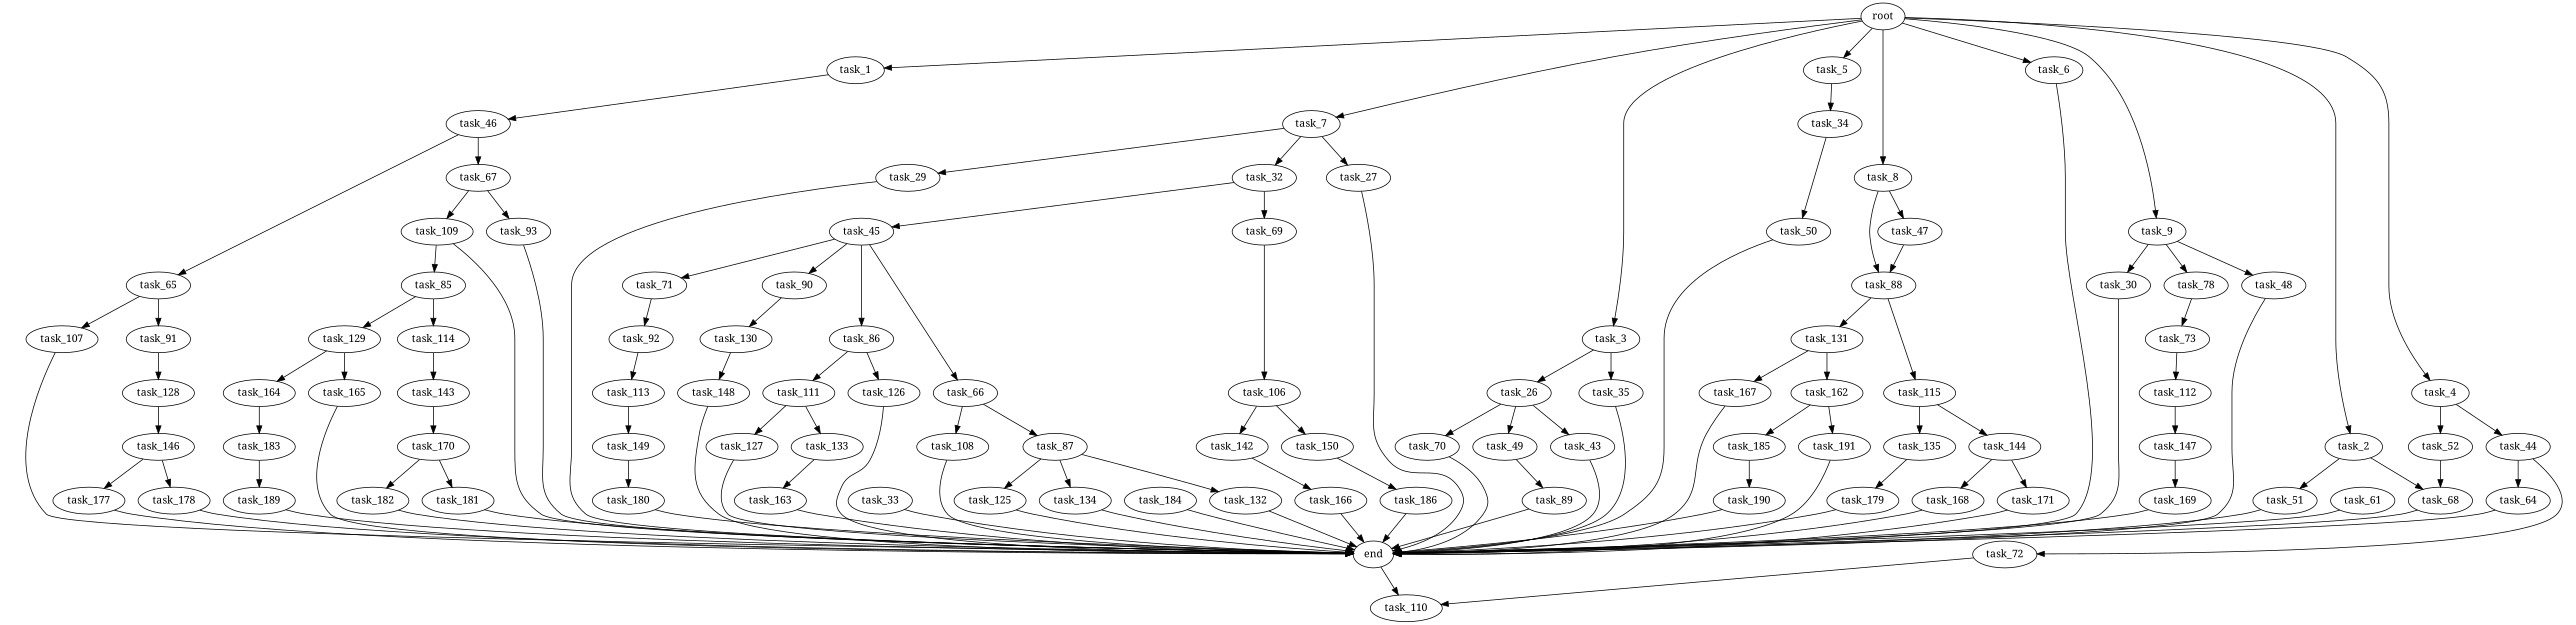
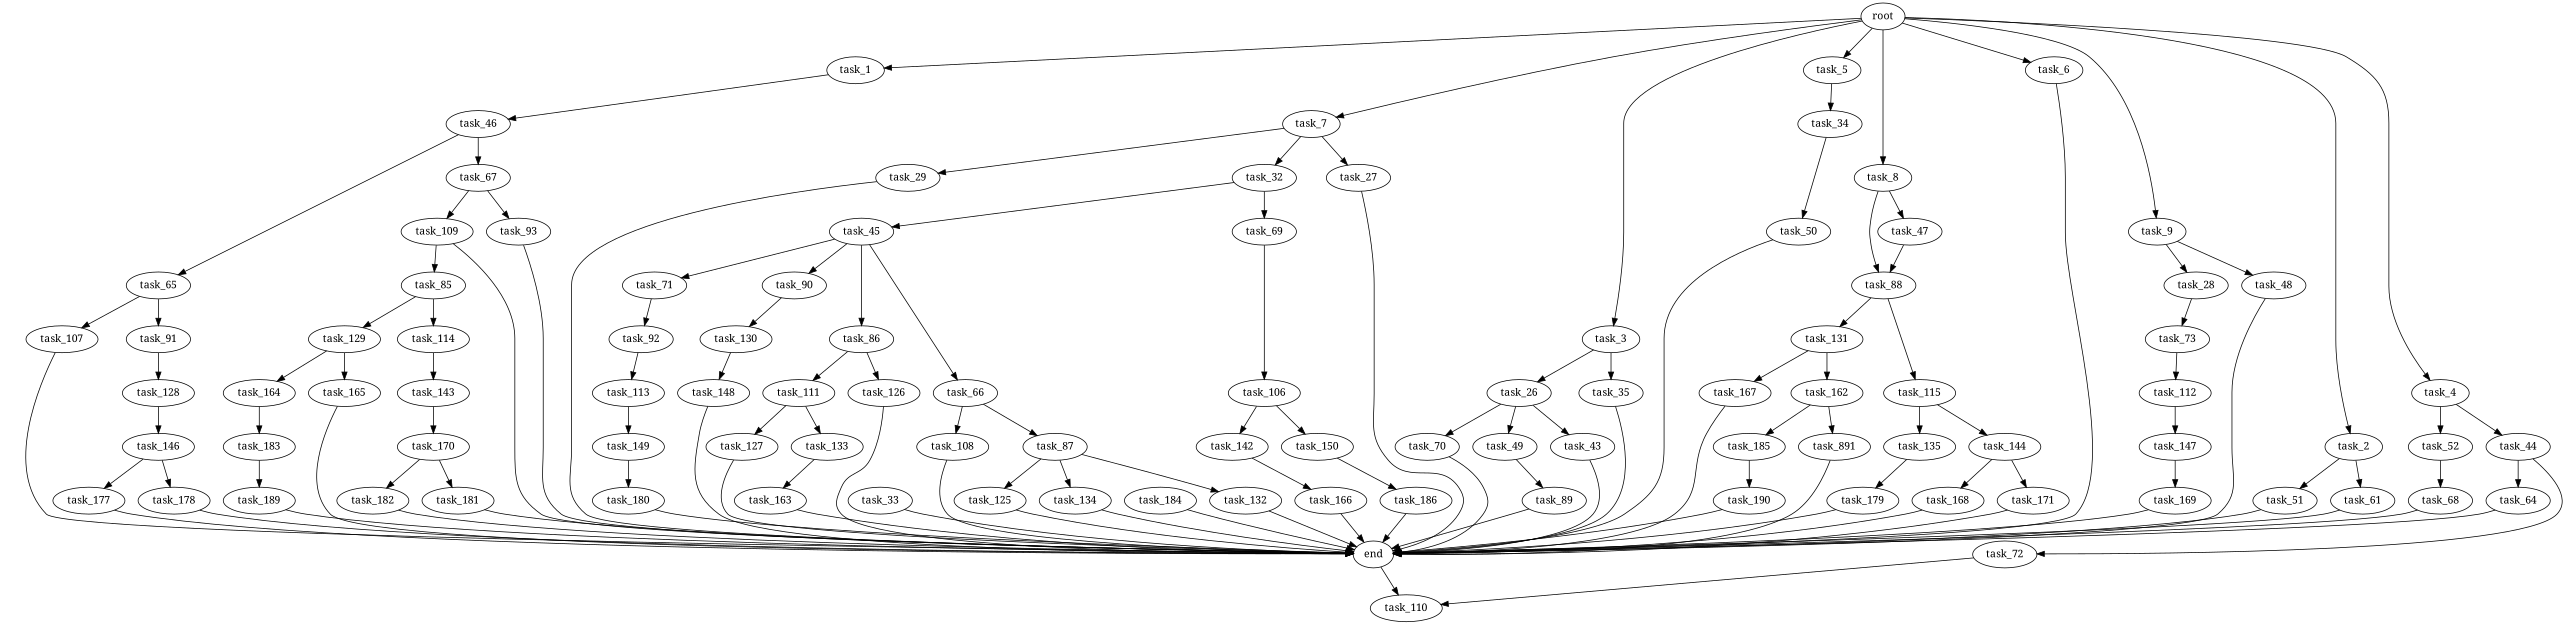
node "task_30": removed
node "task_78": label "task_78" -> "task_28"
node "task_191": label "task_191" -> "task_891"
edge "task_2" -> "task_68": now "task_2" -> "task_61"
